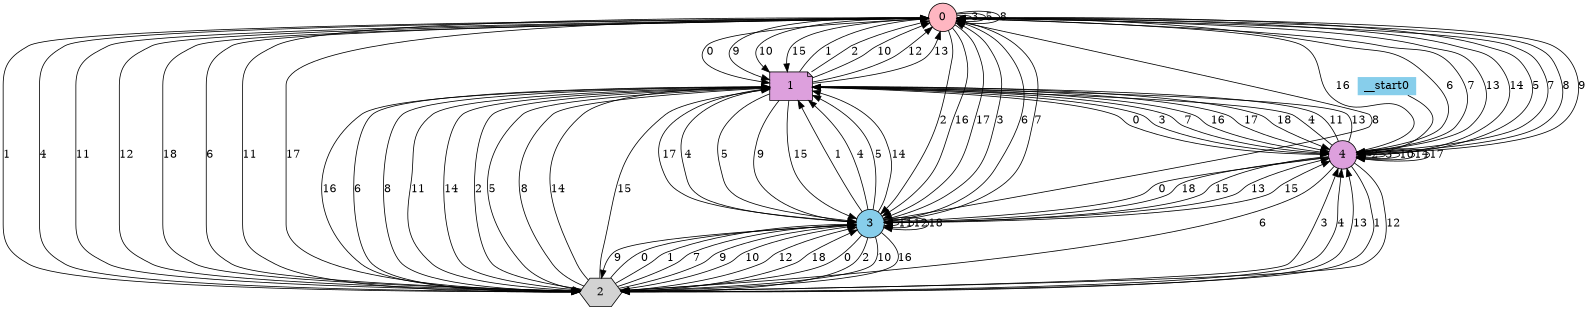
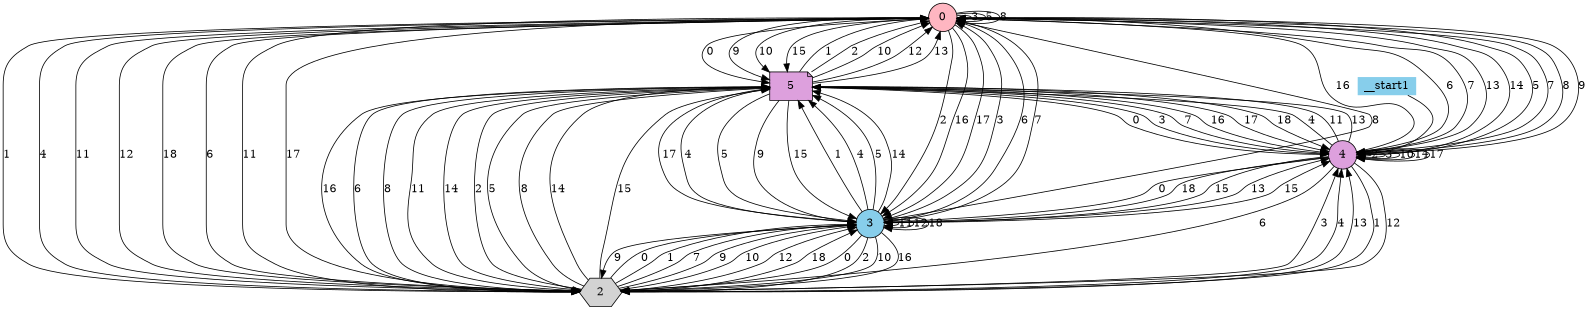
node "1": label "1" -> "5"
node "__start0": label "__start0" -> "__start1"
